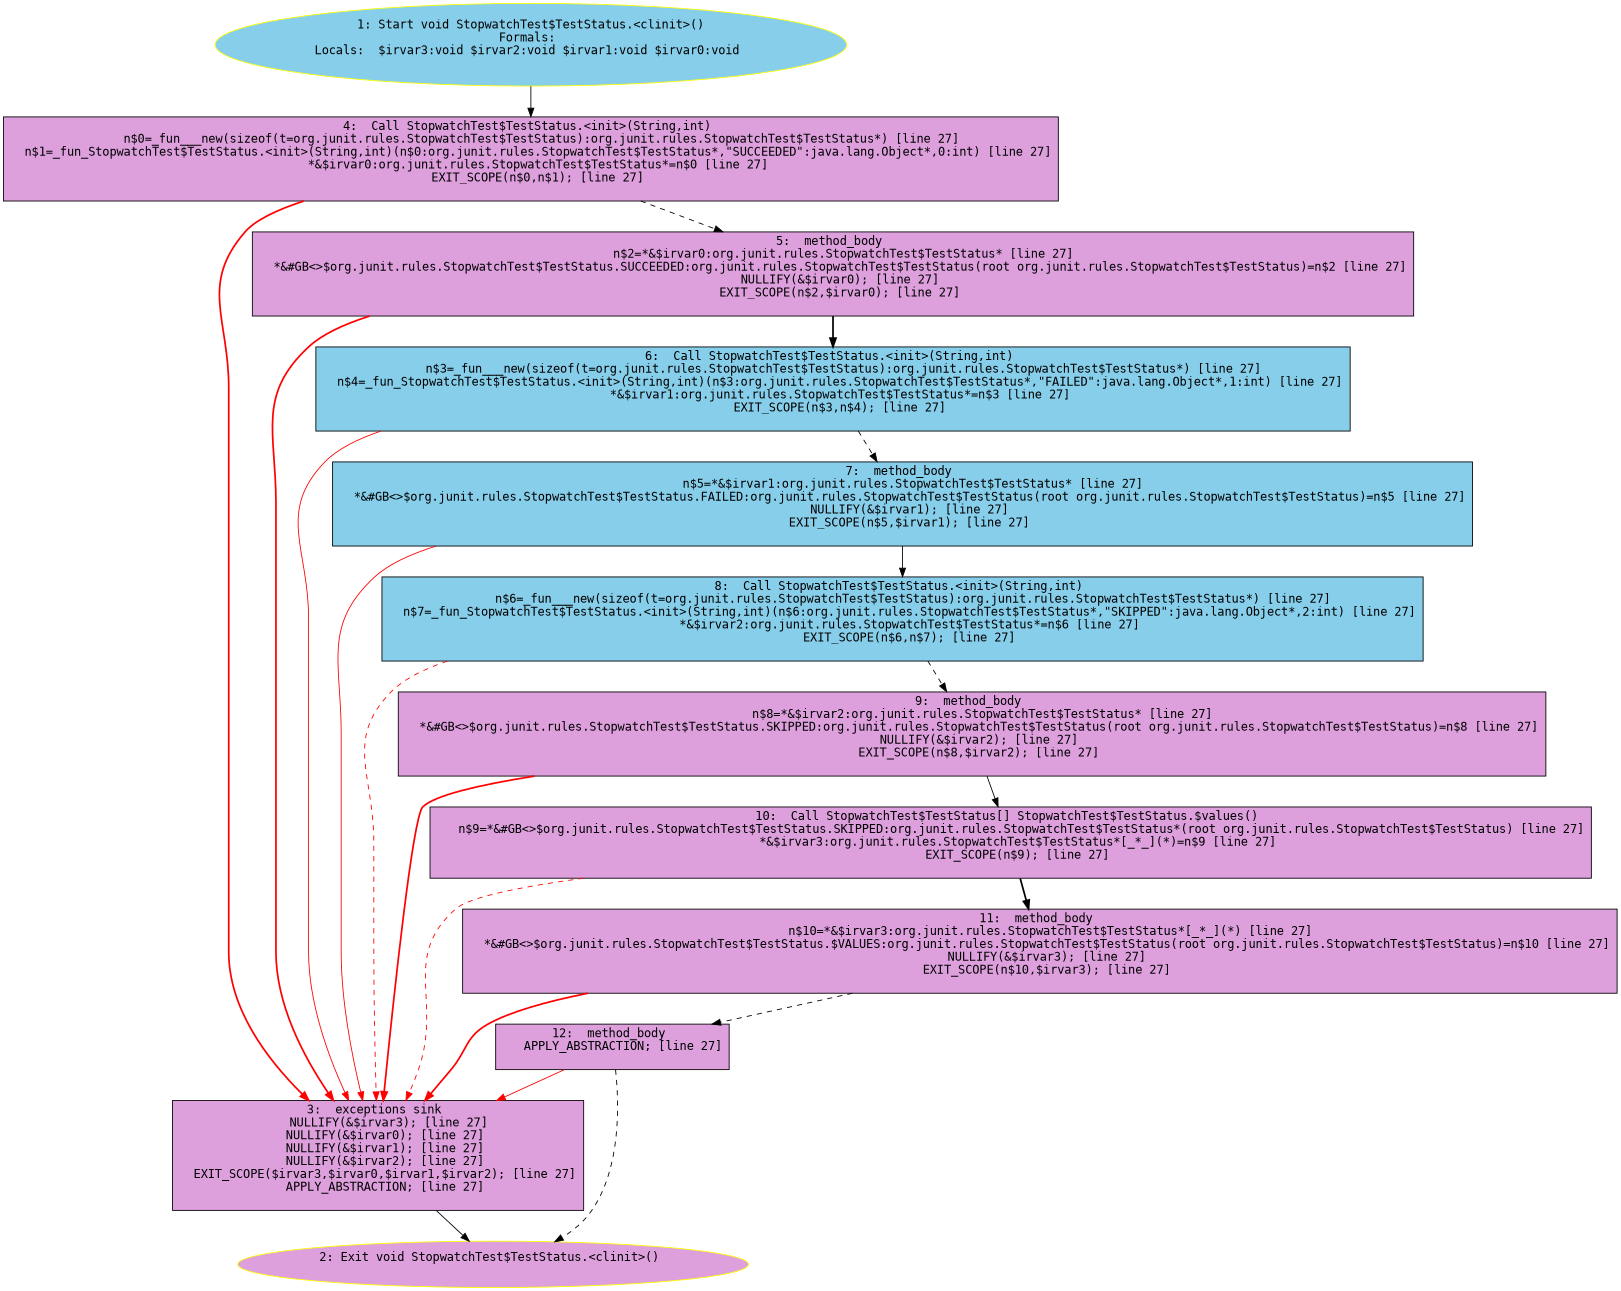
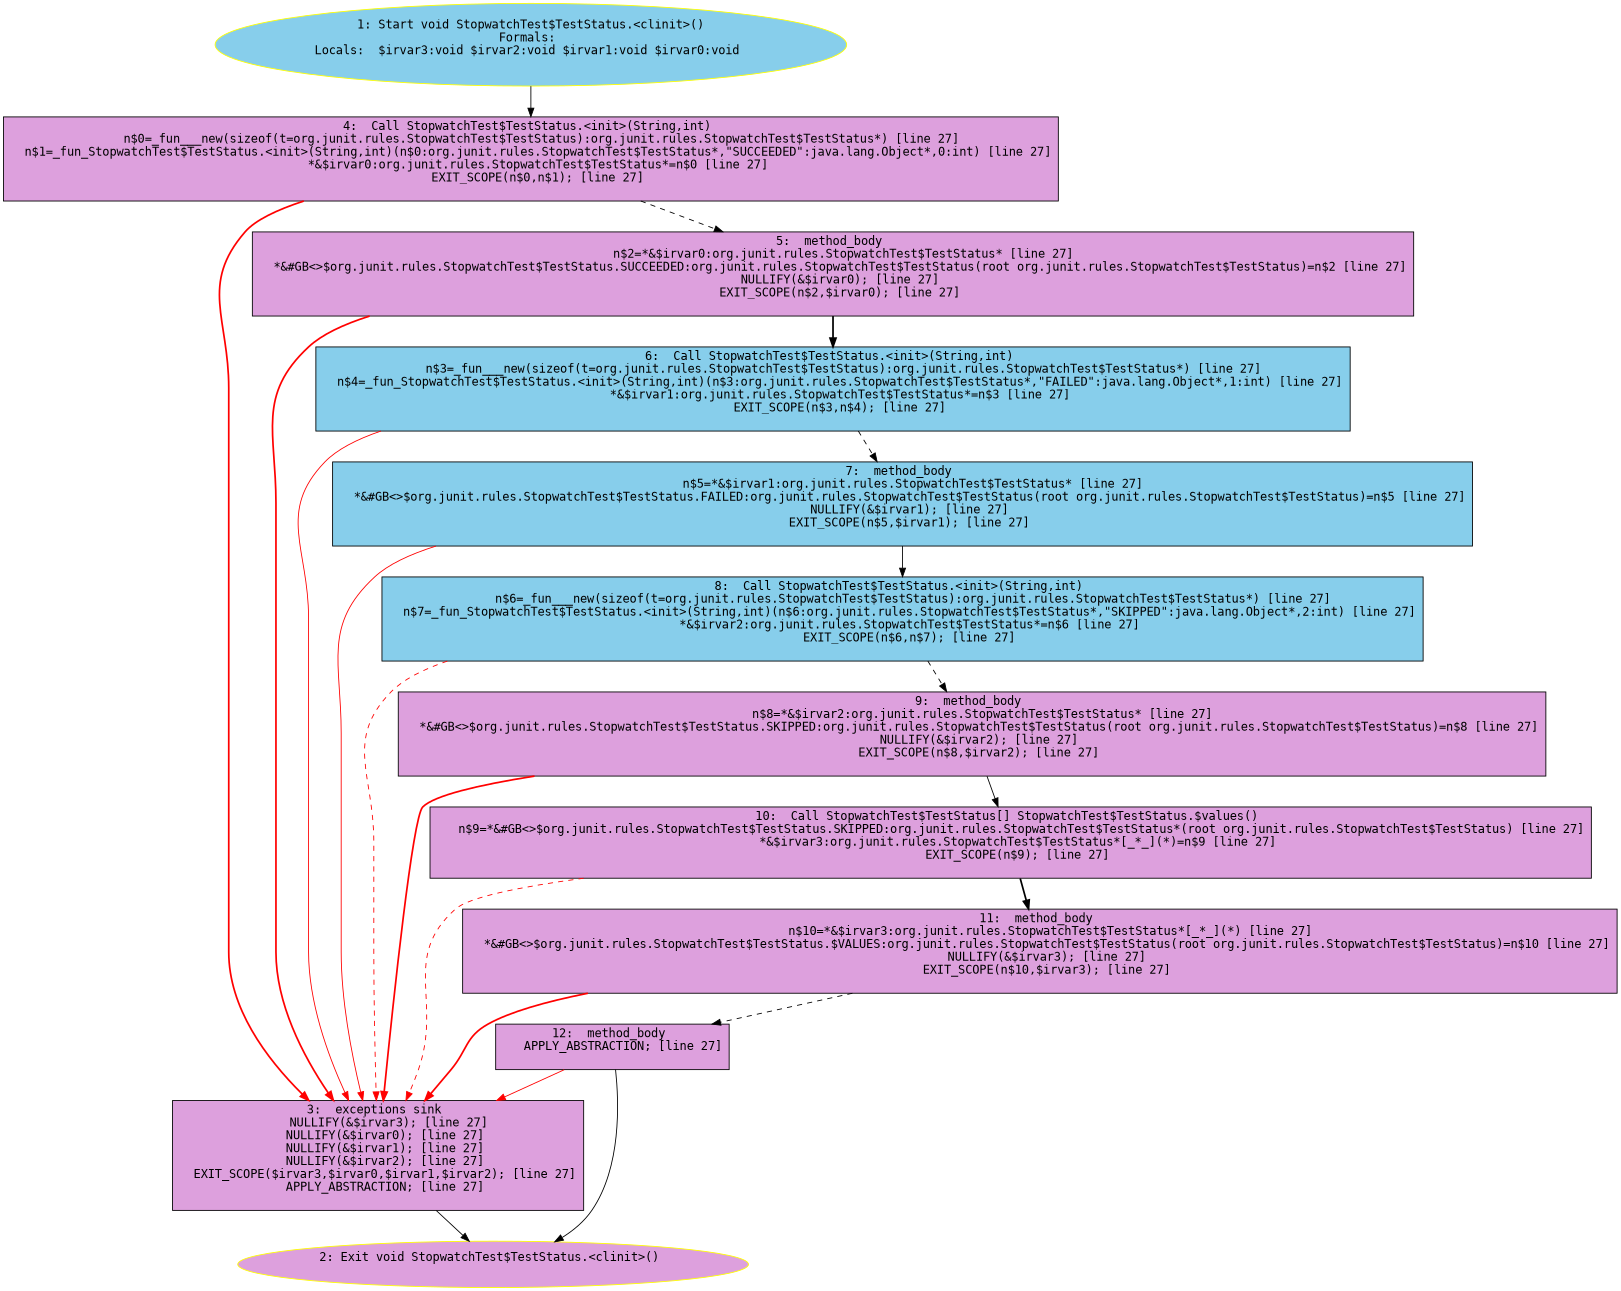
edge "12:  method_body APPLY_ABSTRACTION; [line 27]" -> "2: Exit void StopwatchTest$TestStatus.<clinit>()": style dashed -> solid
